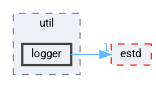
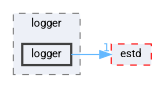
cluster "util": label "util" -> "logger"
